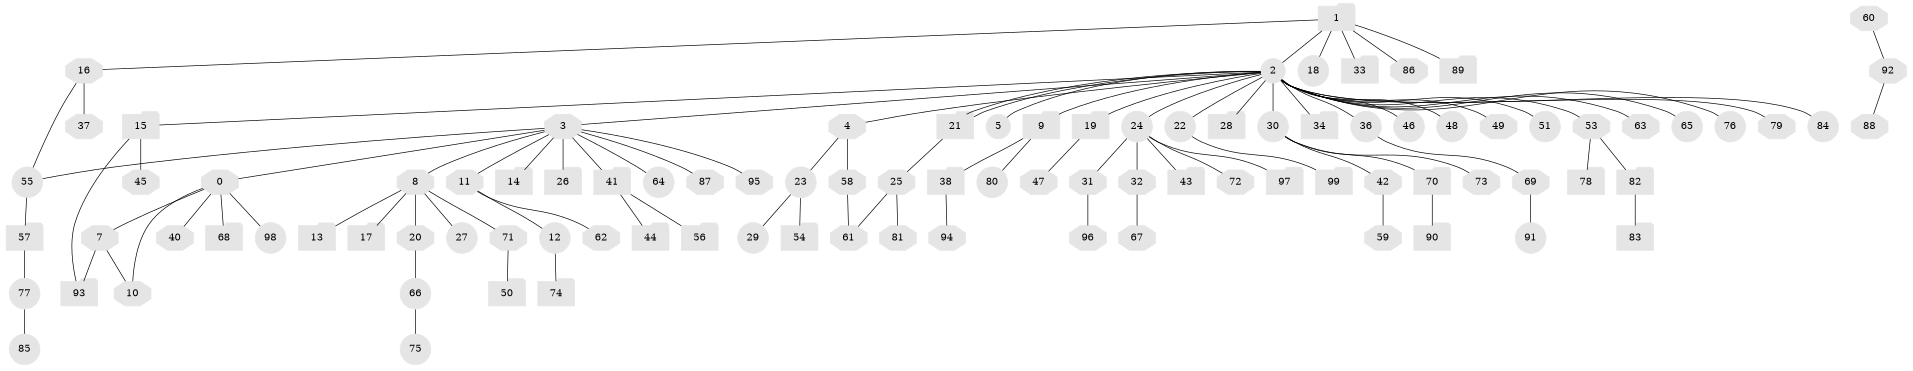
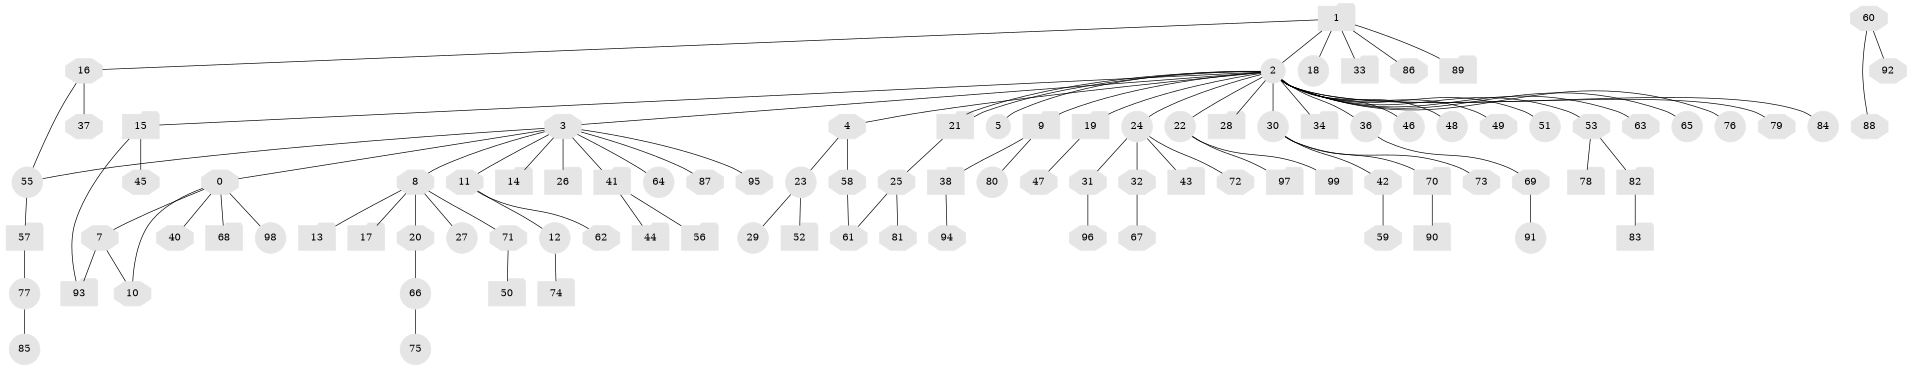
edge "92" -- "88": now "60" -- "88"
edge "24" -- "97": now "22" -- "97"
node "54": label "54" -> "52"
